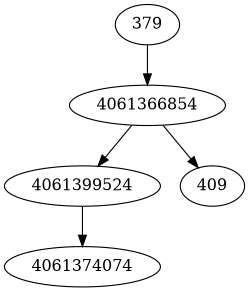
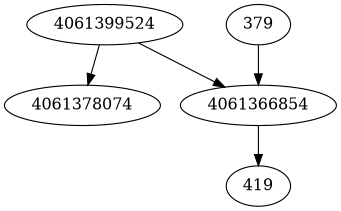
edge "4061366854" -> "4061399524": reversed
node "409": label "409" -> "419"
node "4061374074": label "4061374074" -> "4061378074"
